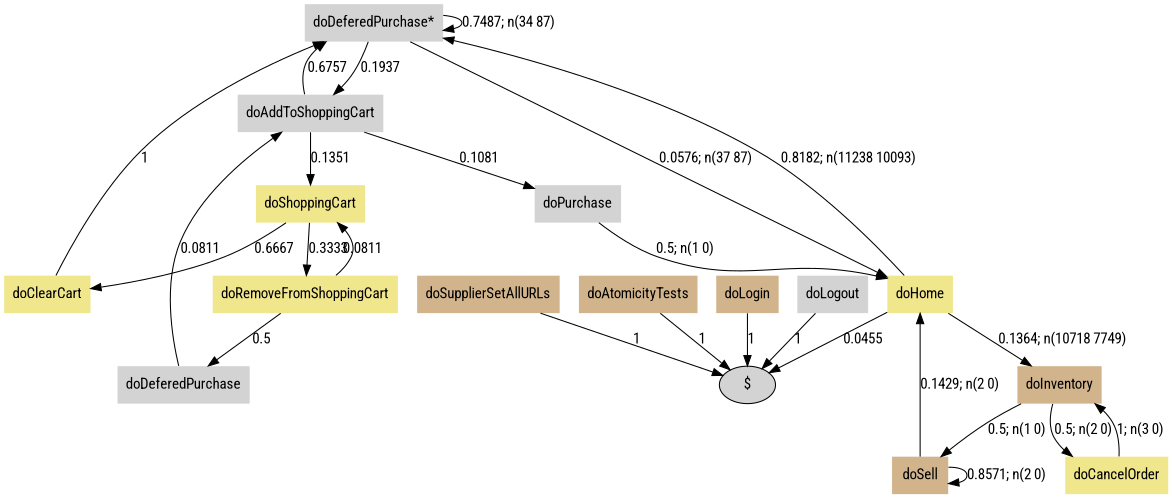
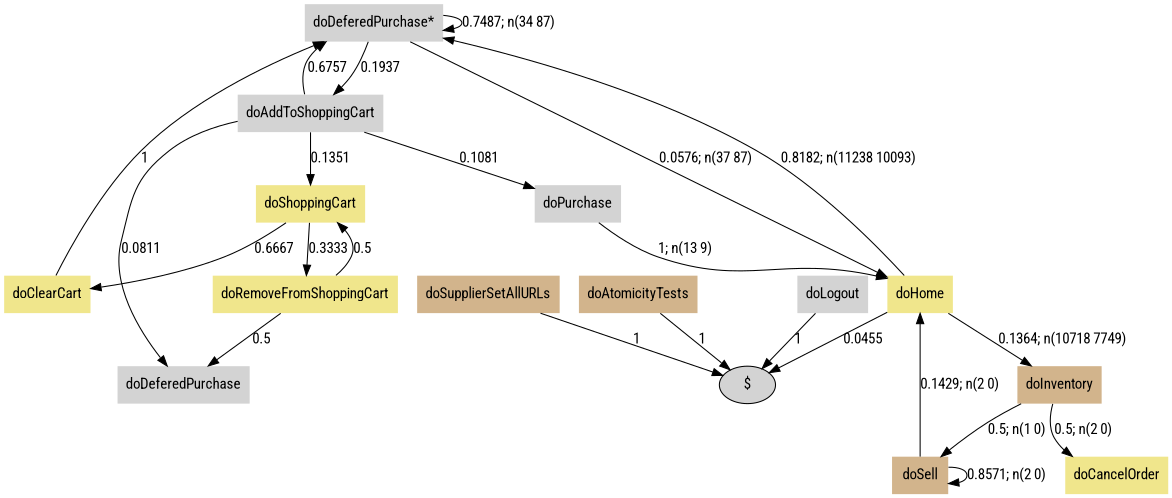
edge "doDeferedPurchase" -> "doAddToShoppingCart": reversed
edge "doRemoveFromShoppingCart" -> "doShoppingCart": label "0.0811" -> "0.5"
edge "doPurchase" -> "doHome": label "0.5; n(1 0)" -> "1; n(13 9)"
node "doLogin": removed
edge "doCancelOrder" -> "doInventory": removed, label "1; n(3 0)"
